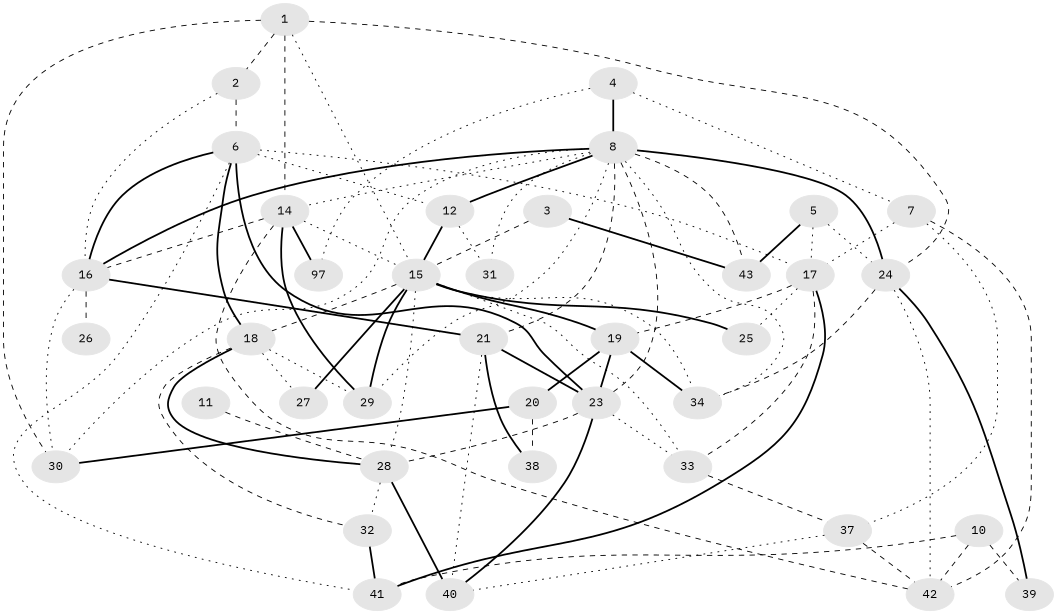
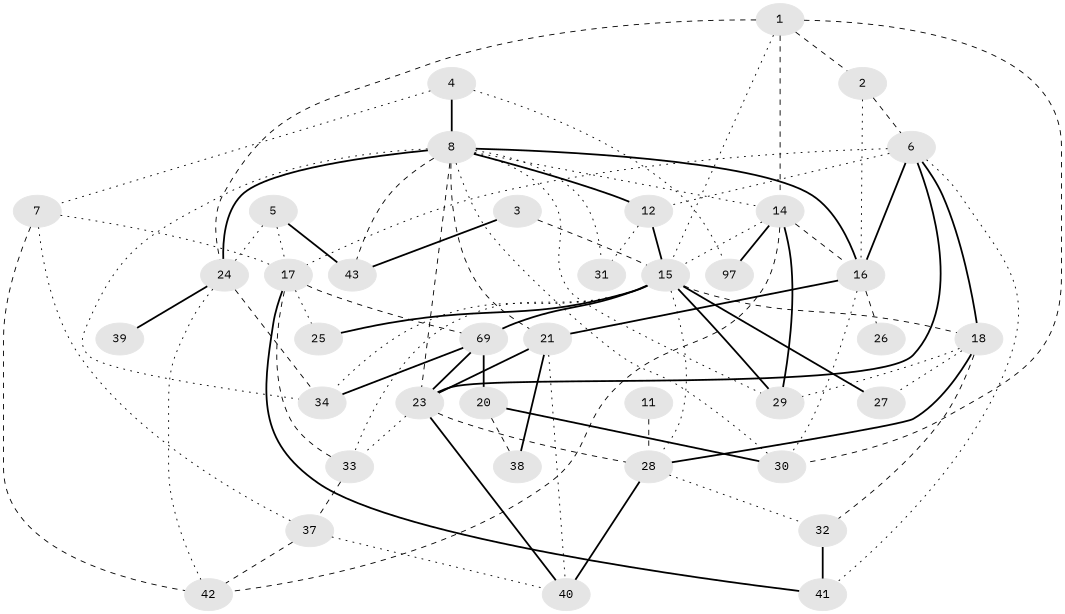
node "19": label "19" -> "69"
node "10": removed
